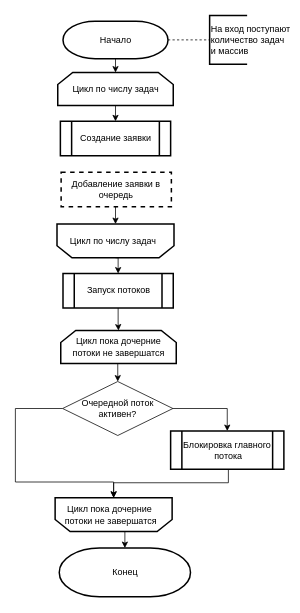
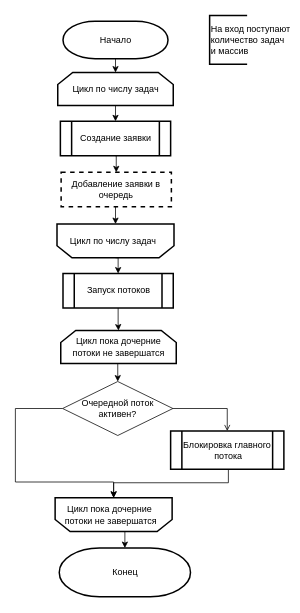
edge "Начало" -- "На вход поступают количество задач и массив": removed
edge "Создание заявки" -> "Добавление заявки в очередь": added
edge "Очередной поток активен?" -> "Блокировка главного потока": arrowhead classic -> open
